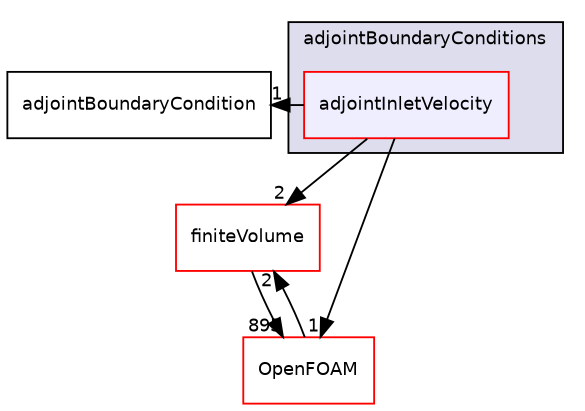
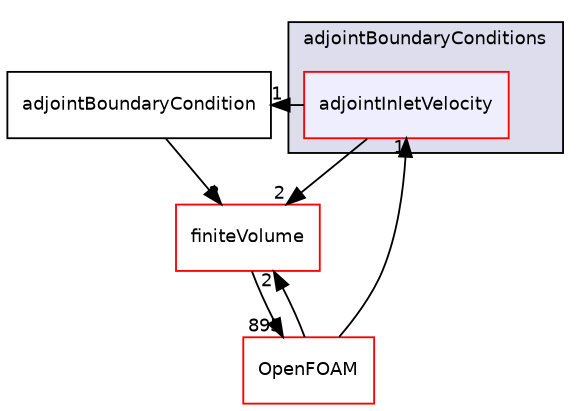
edge "adjointBoundaryCondition" -> "finiteVolume": added
edge "adjointInletVelocity" -> "OpenFOAM": reversed
